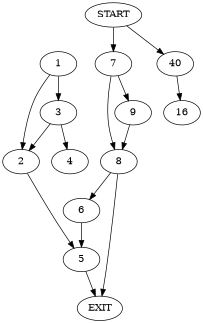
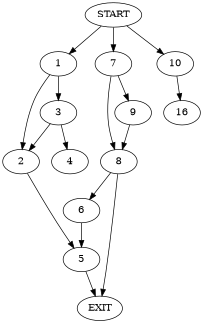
edge "START" -> "1": added
node "40": label "40" -> "10"
